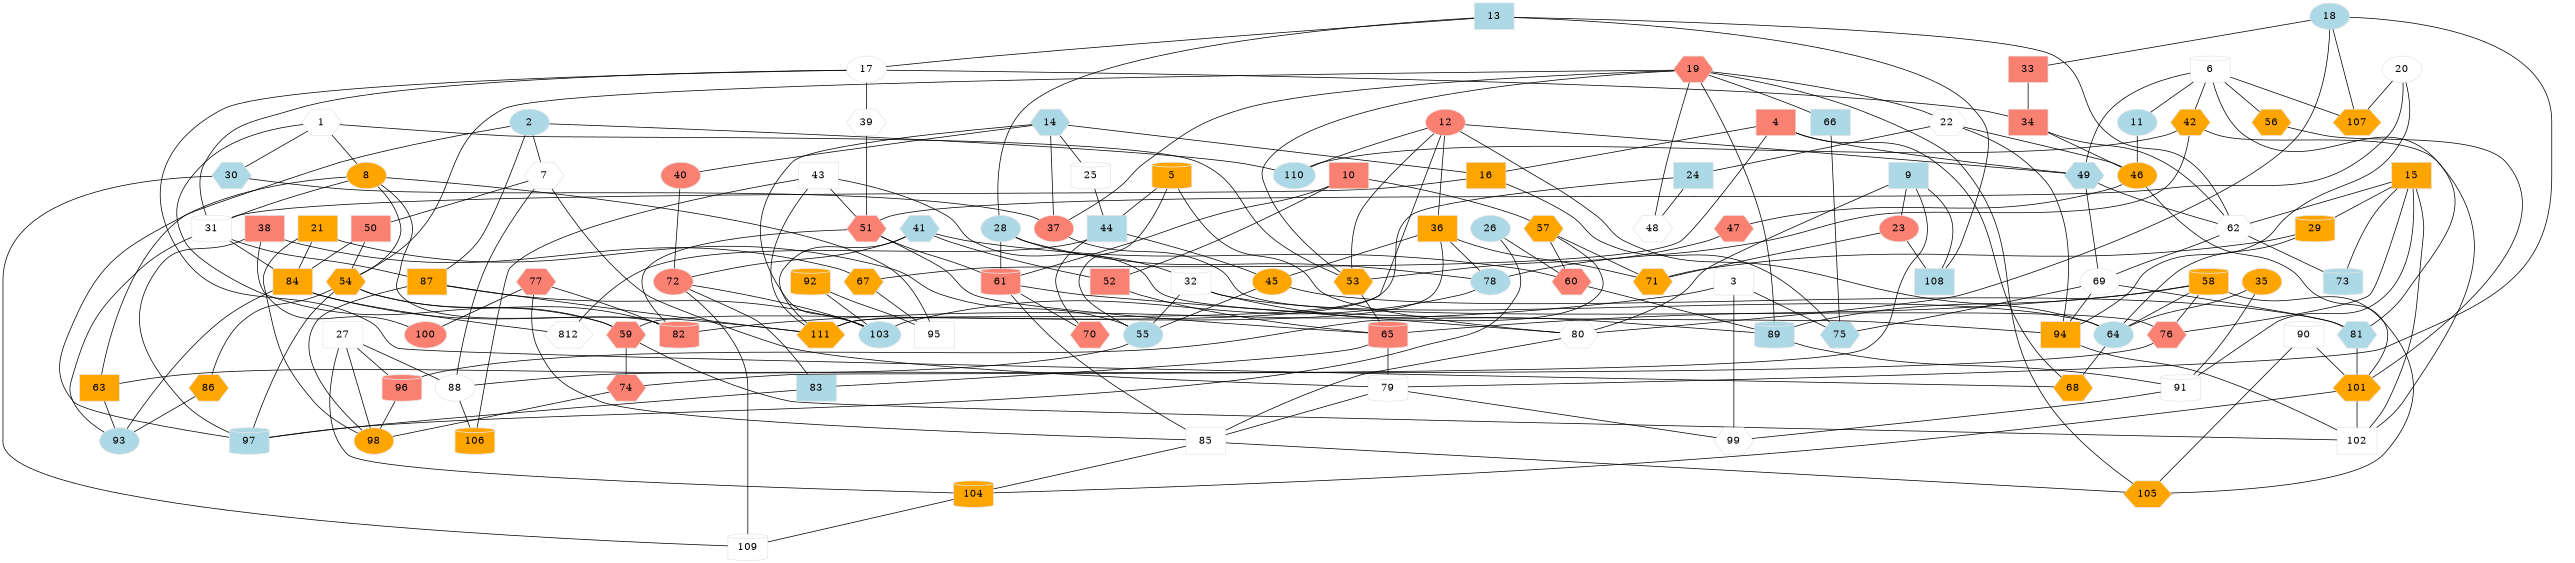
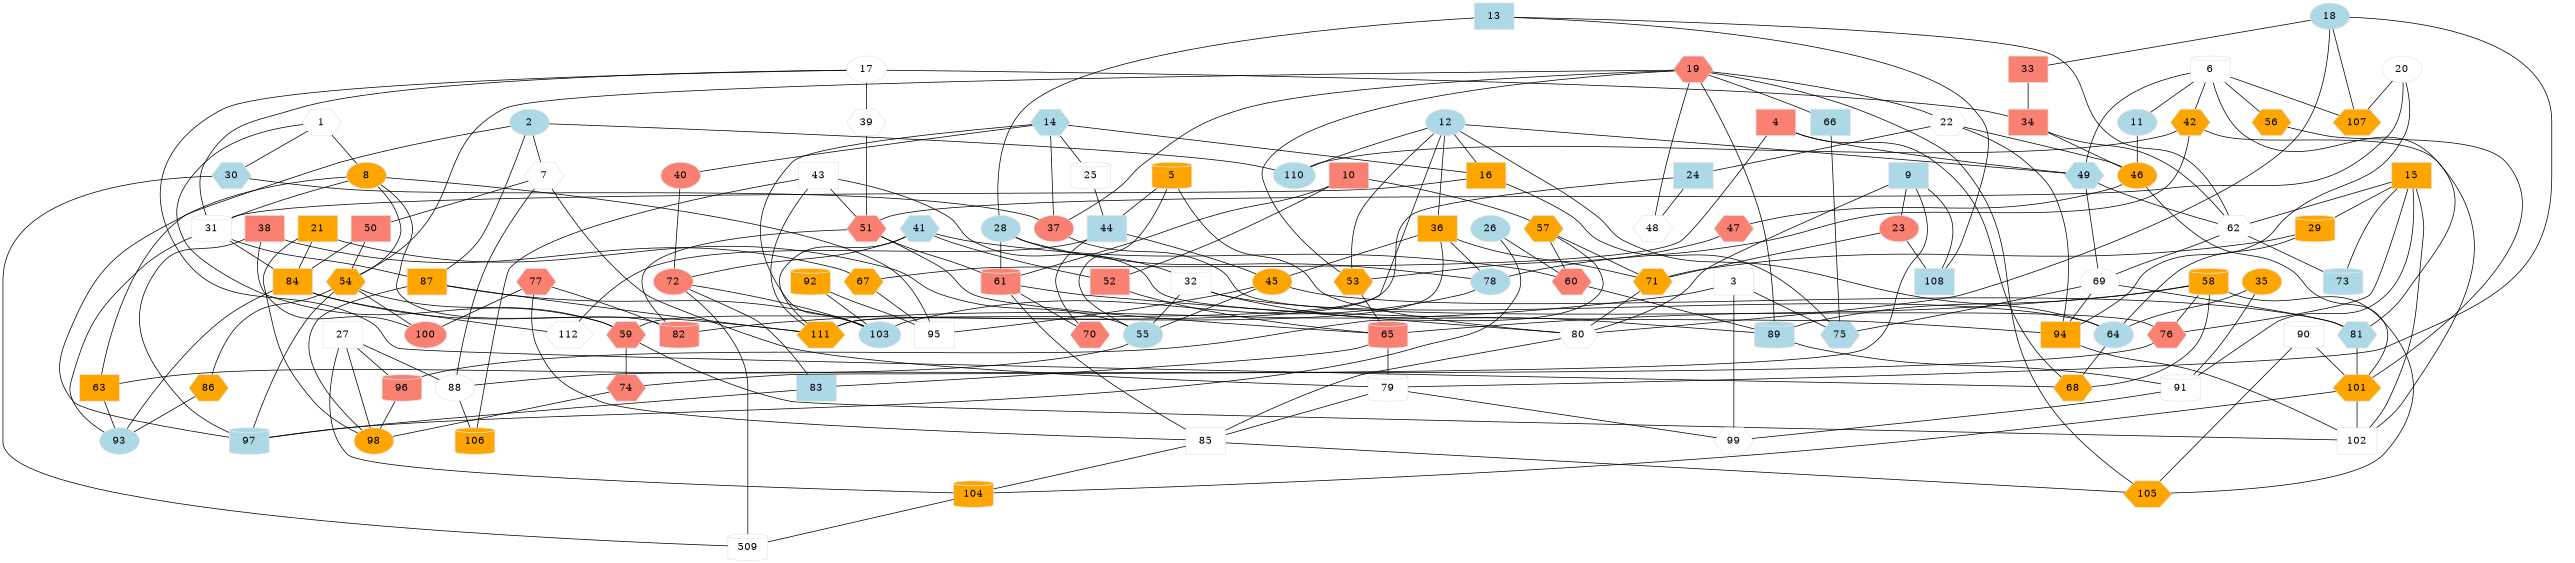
edge "13" -- "17": removed
node "12": fillcolor salmon -> lightblue
edge "1" -- "53": removed
edge "4" -- "16": now "12" -- "16"
edge "54" -- "82": now "54" -- "100"
edge "71" -- "80": added
edge "45" -- "95": added
edge "58" -- "64": now "58" -- "68"
node "812": label "812" -> "112"
node "109": label "109" -> "509"
